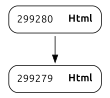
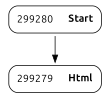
node "299280": text "Html" -> "Start"
